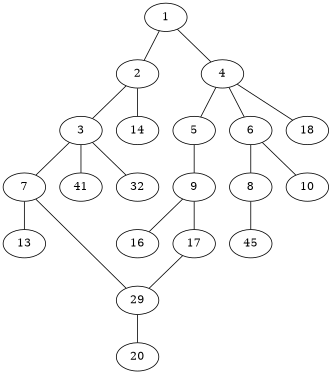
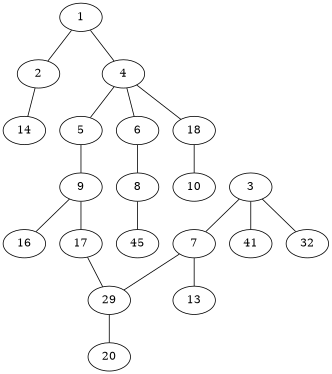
edge "2" -- "3": removed
edge "6" -- "10": now "18" -- "10"
